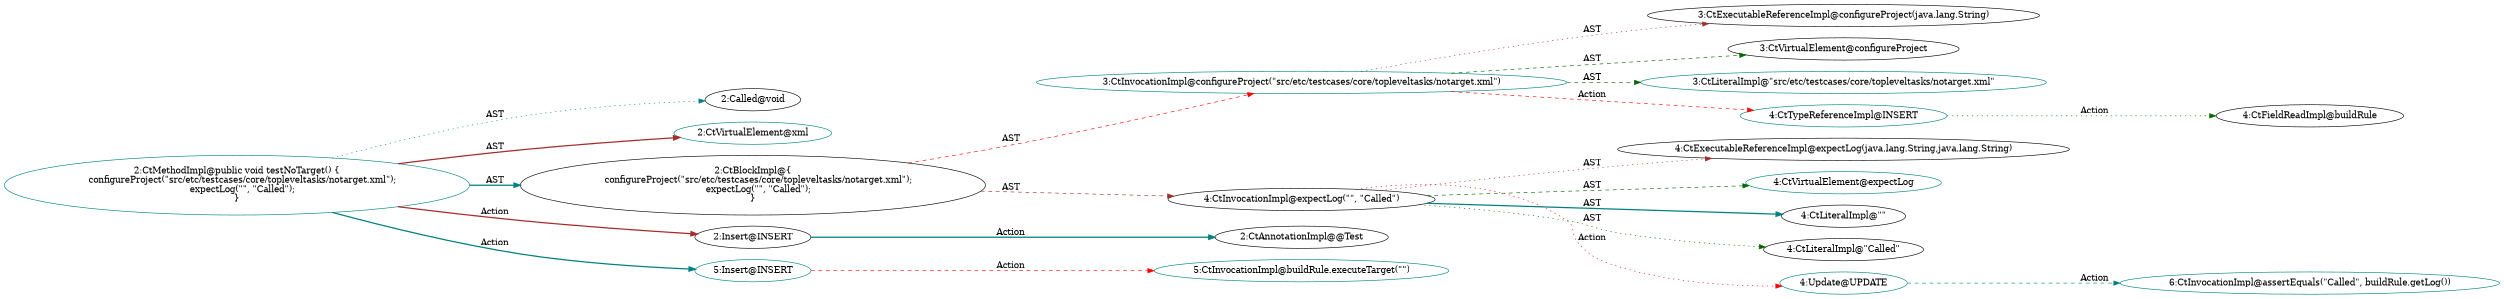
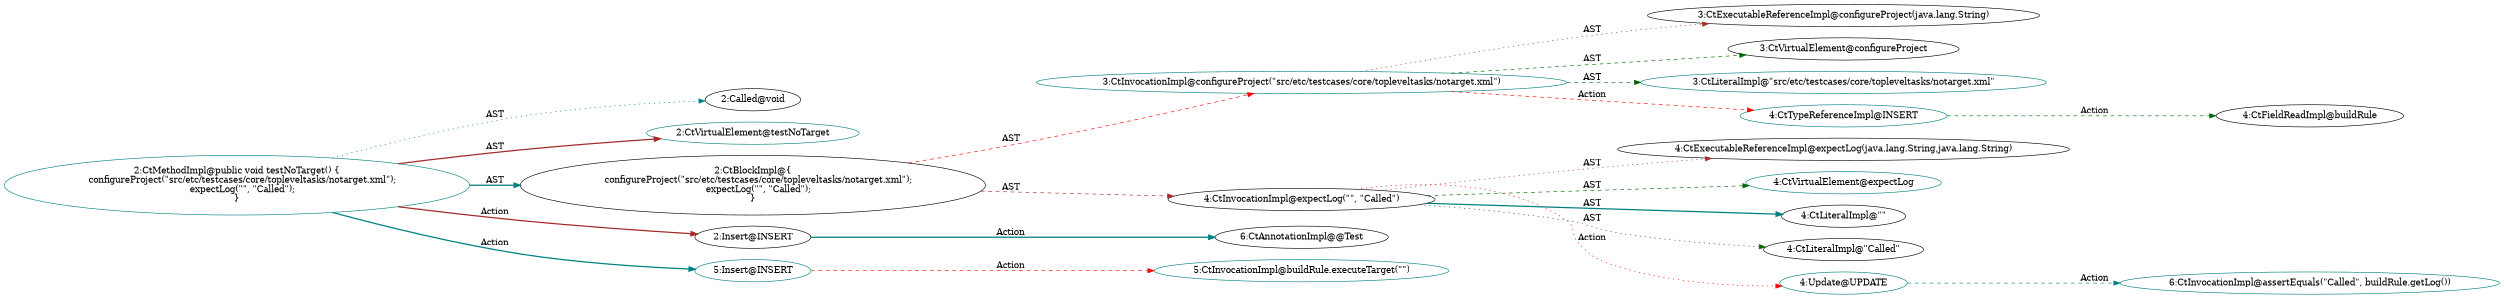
edge "4:CtTypeReferenceImpl@INSERT" -> "4:CtFieldReadImpl@buildRule": style dotted -> dashed
node "2:CtVirtualElement@xml": label "2:CtVirtualElement@xml" -> "2:CtVirtualElement@testNoTarget"
node "2:CtAnnotationImpl@@Test": label "2:CtAnnotationImpl@@Test" -> "6:CtAnnotationImpl@@Test"
